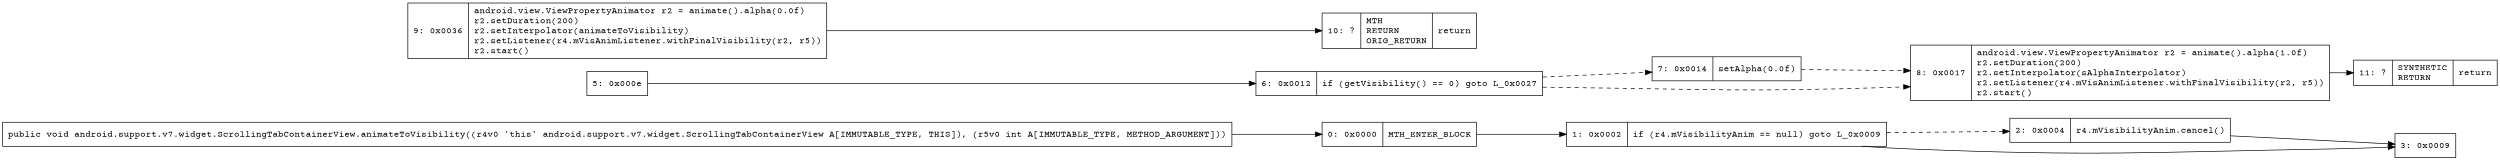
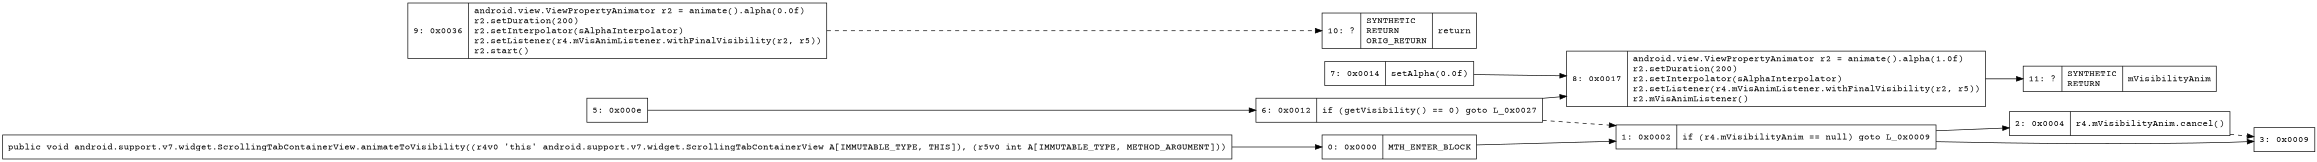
node "10: ?": text "MTH" -> "SYNTHETIC"
node "9: 0x0036": text "r2.setInterpolator(animateToVisibility)" -> "r2.setInterpolator(sAlphaInterpolator)"
edge "9: 0x0036" -> "10: ?": style solid -> dashed
edge "7: 0x0014" -> "8: 0x0017": style dashed -> solid
node "11: ?": text "return" -> "mVisibilityAnim"
edge "6: 0x0012" -> "7: 0x0014": now "6: 0x0012" -> "1: 0x0002"
edge "6: 0x0012" -> "8: 0x0017": style dashed -> solid
node "8: 0x0017": text "r2.start()" -> "r2.mVisAnimListener()"
edge "1: 0x0002" -> "2: 0x0004": style dashed -> solid
edge "2: 0x0004" -> "3: 0x0009": style solid -> dashed
